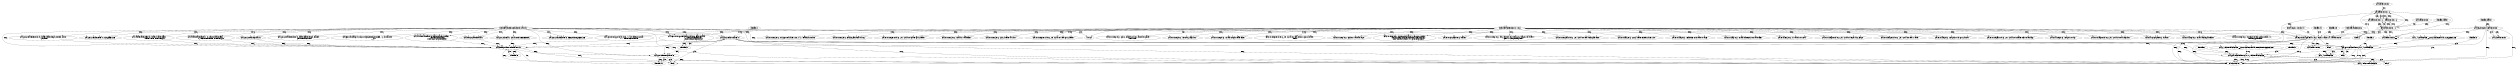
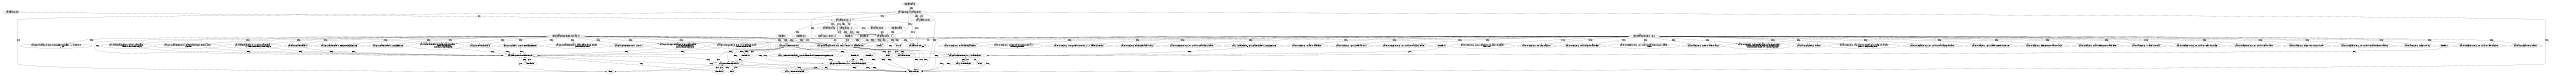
edge "(Literal,2)" -> "(Call,header.version > 3)": now "(Call,be32_to_cpus(&header.version))" -> "(Call,header.version > 3)"
node "(MethodParameterIn,errp)": label "(MethodParameterIn,errp)" -> "(Identifier,errp)"
edge "(Call,be32_to_cpus(&header.version))" -> "(Call,header.version < 2)": added, label "DDG:"
node "(Call,qcow2_check_refcounts(bs, &result, 0))": added
